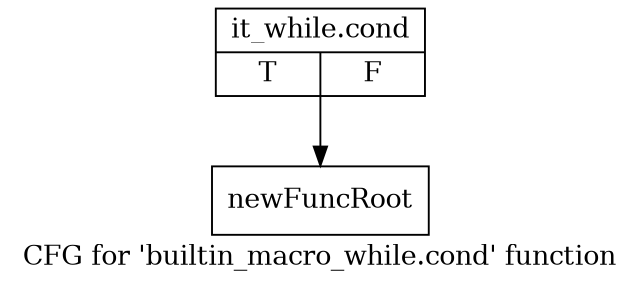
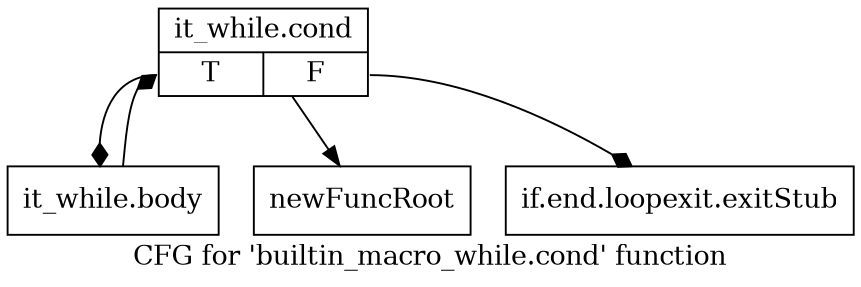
node "it_while.body": added
node "if.end.loopexit.exitStub": added
